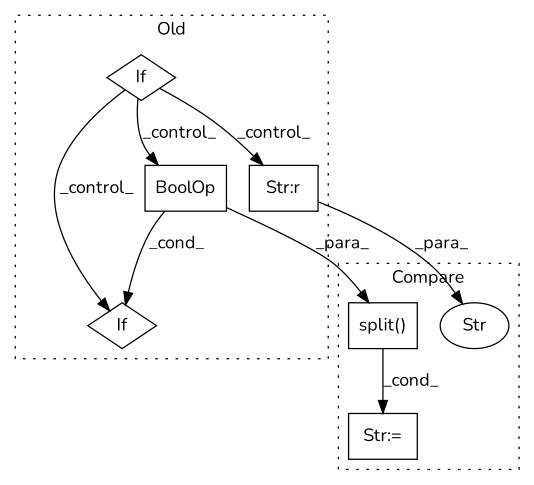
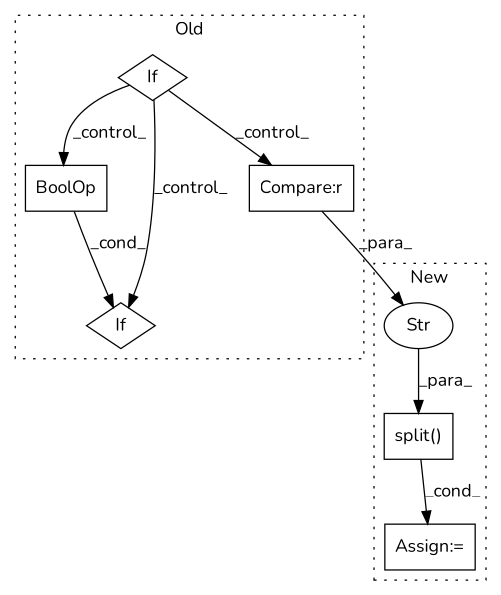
node "Str:r": label "Str:r" -> "Compare:r"
edge "BoolOp" -> "split()": now "Str" -> "split()"
cluster "Compare": label "Compare" -> "New"
node "Str:=": label "Str:=" -> "Assign:="
